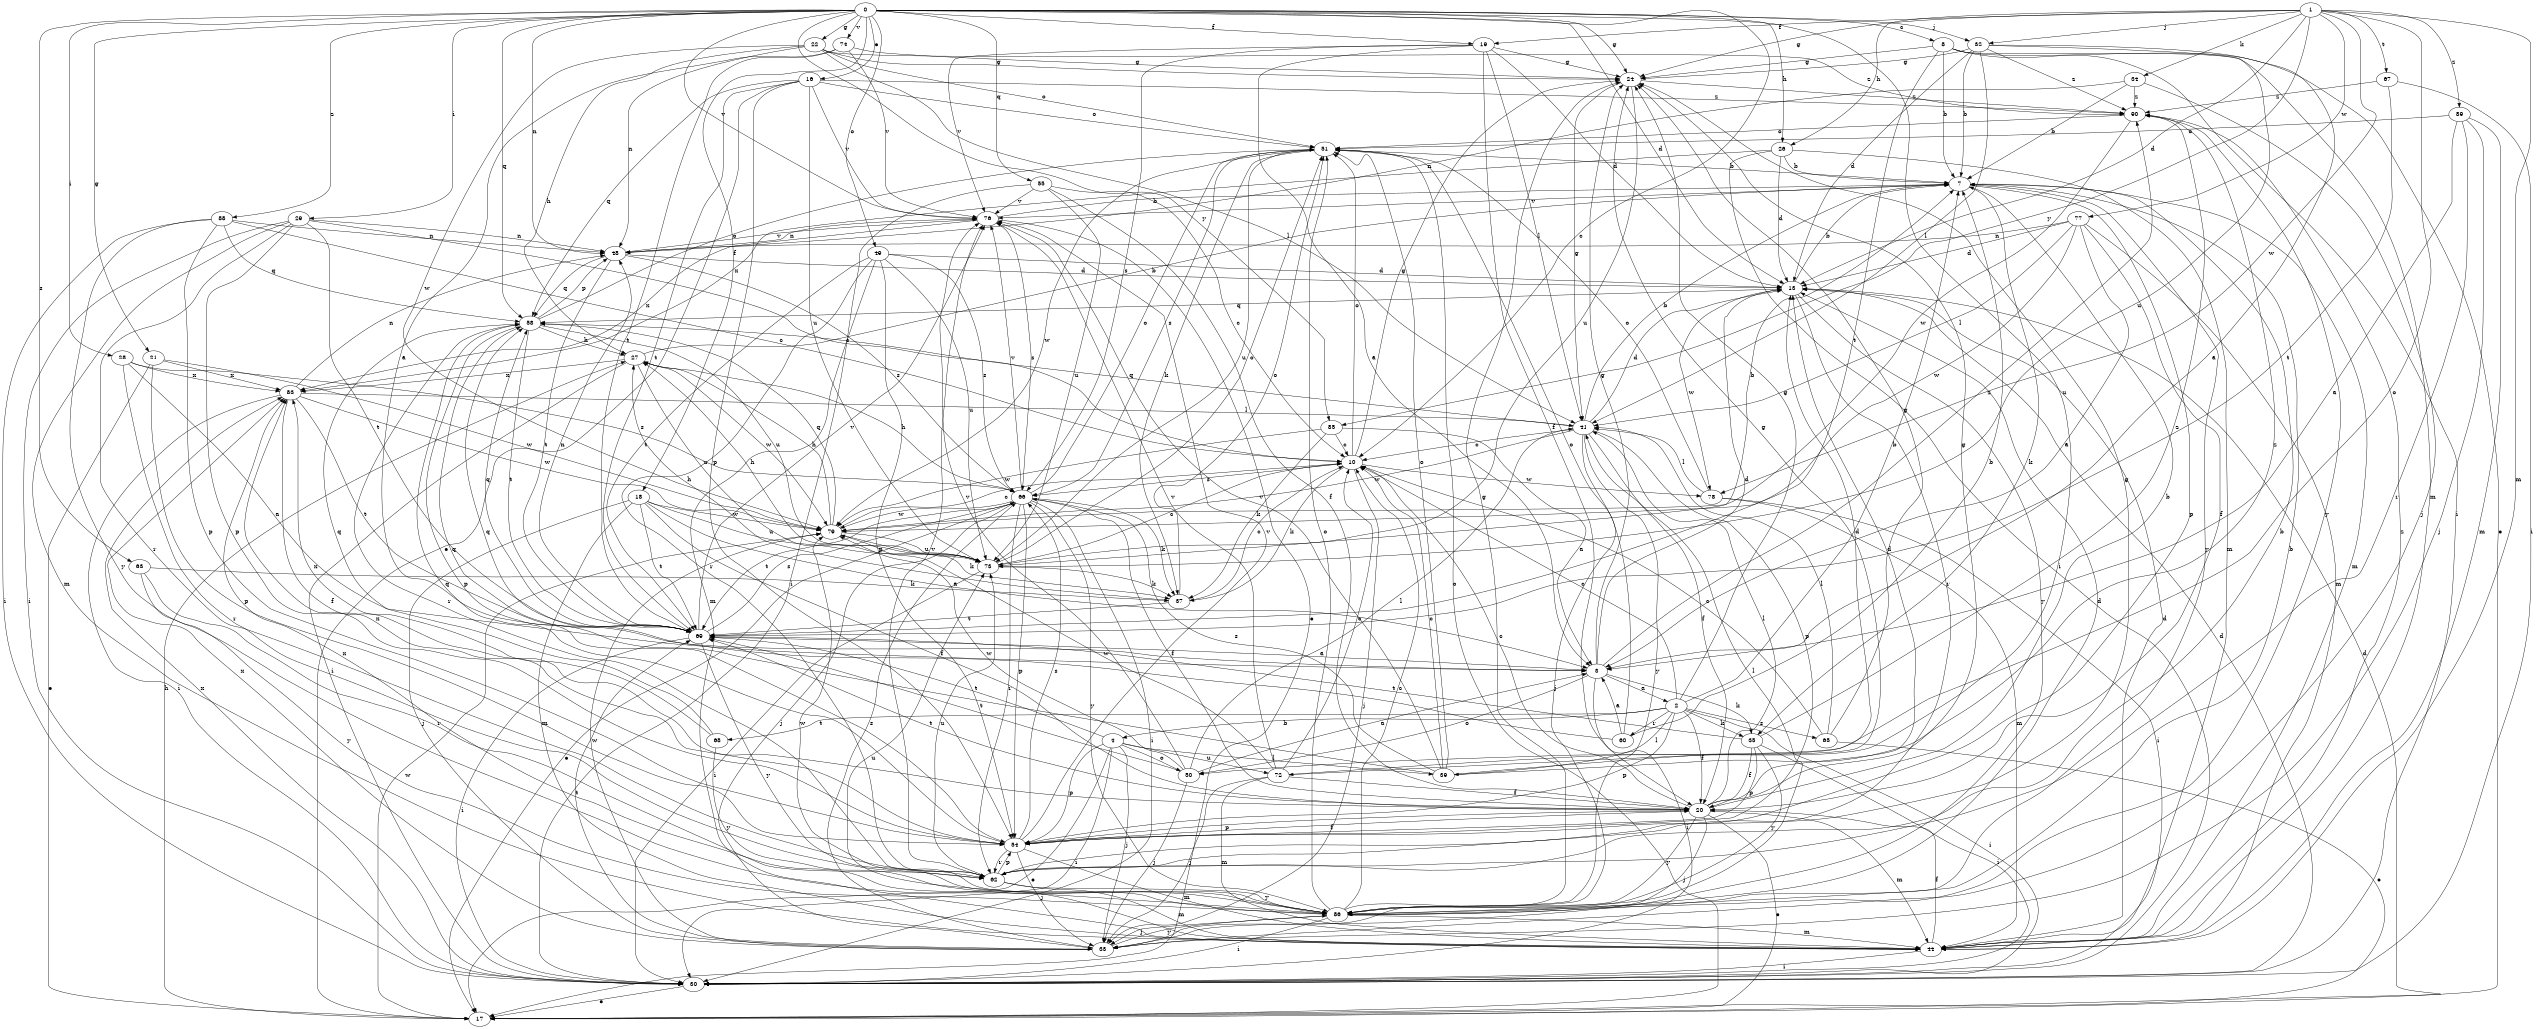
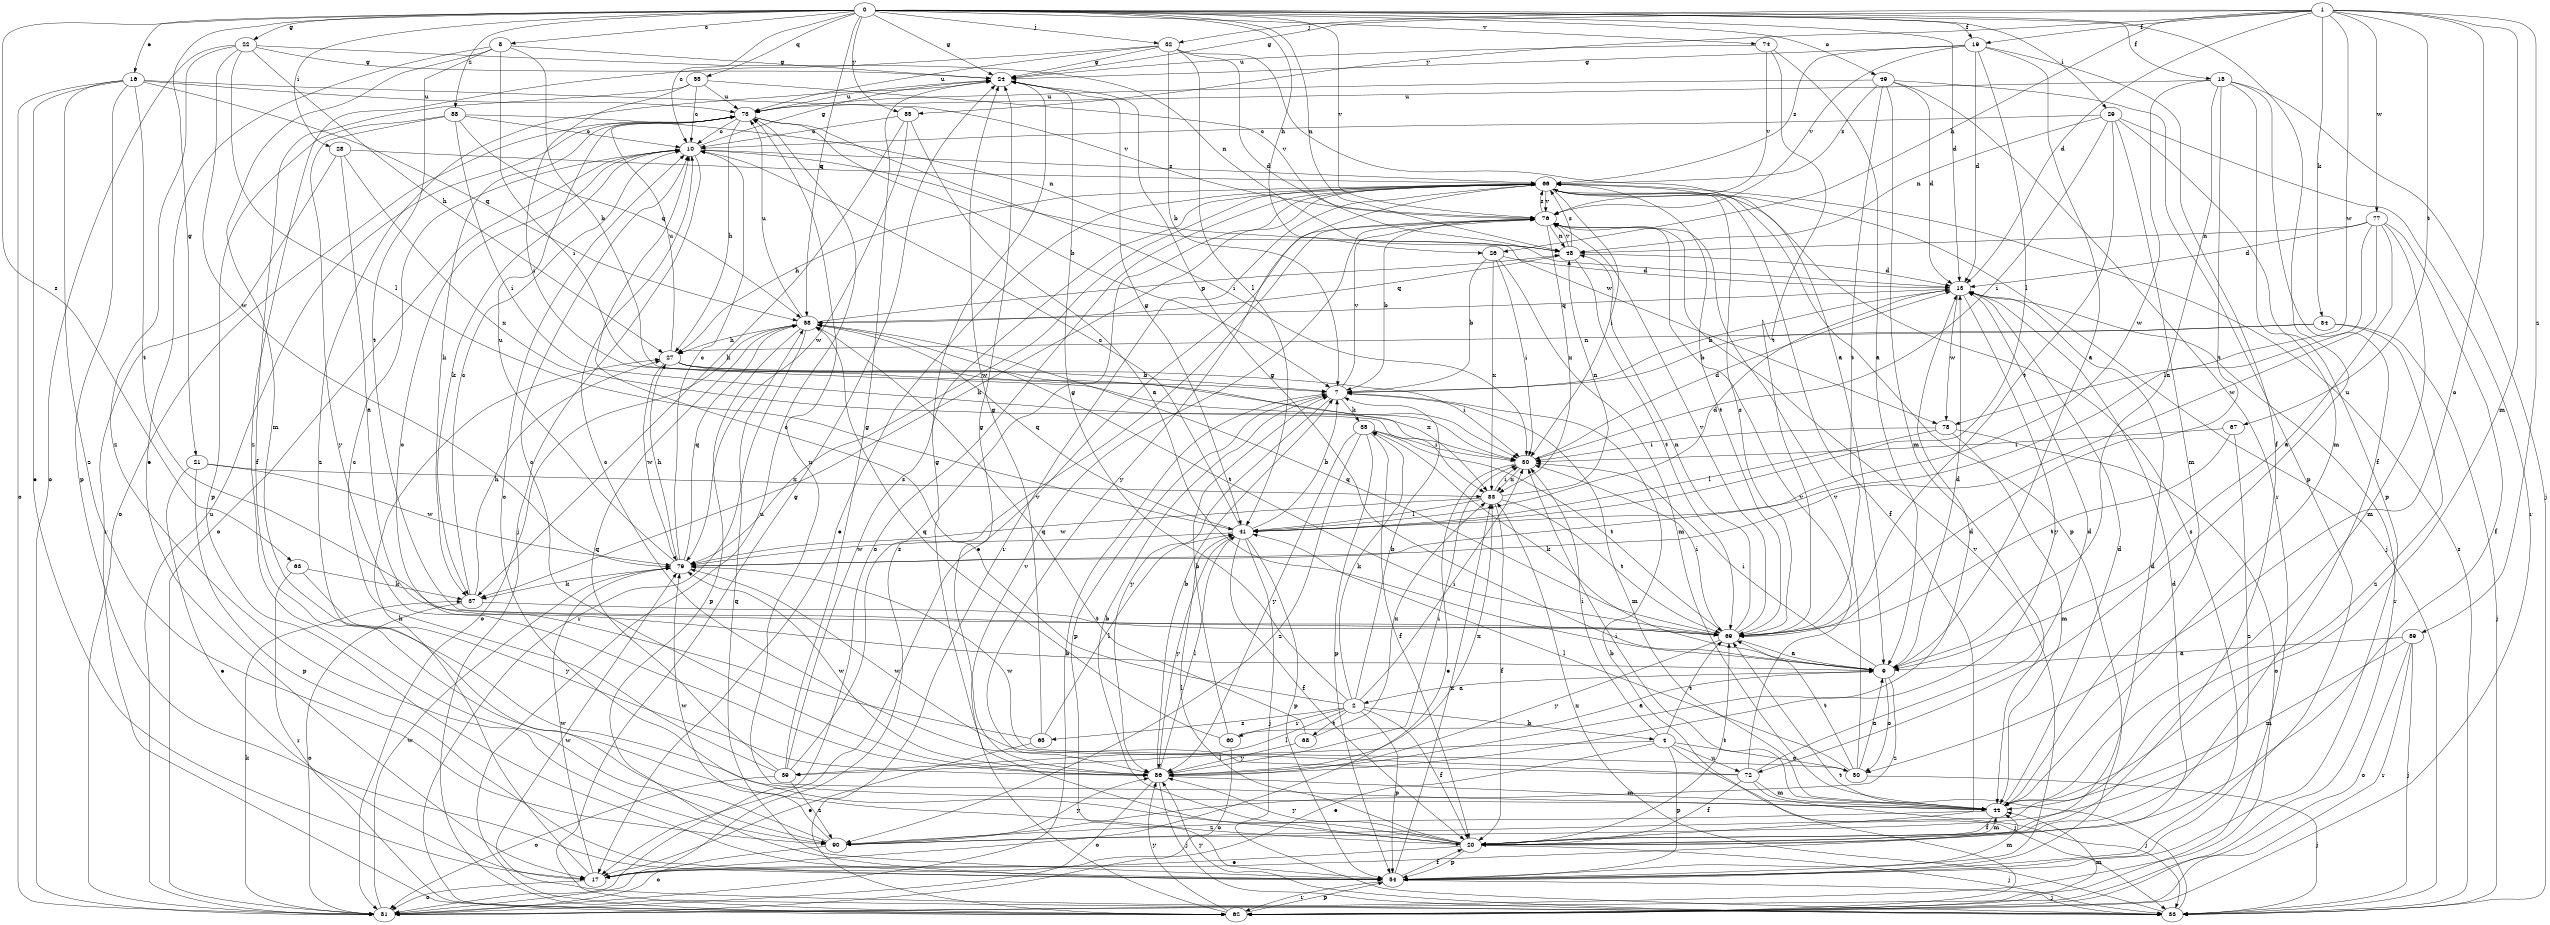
edge "74" -> "24": label "g" -> "u"
edge "24" -> "90": reversed
edge "34" -> "48": now "34" -> "27"
node "3": label "3" -> "9"
